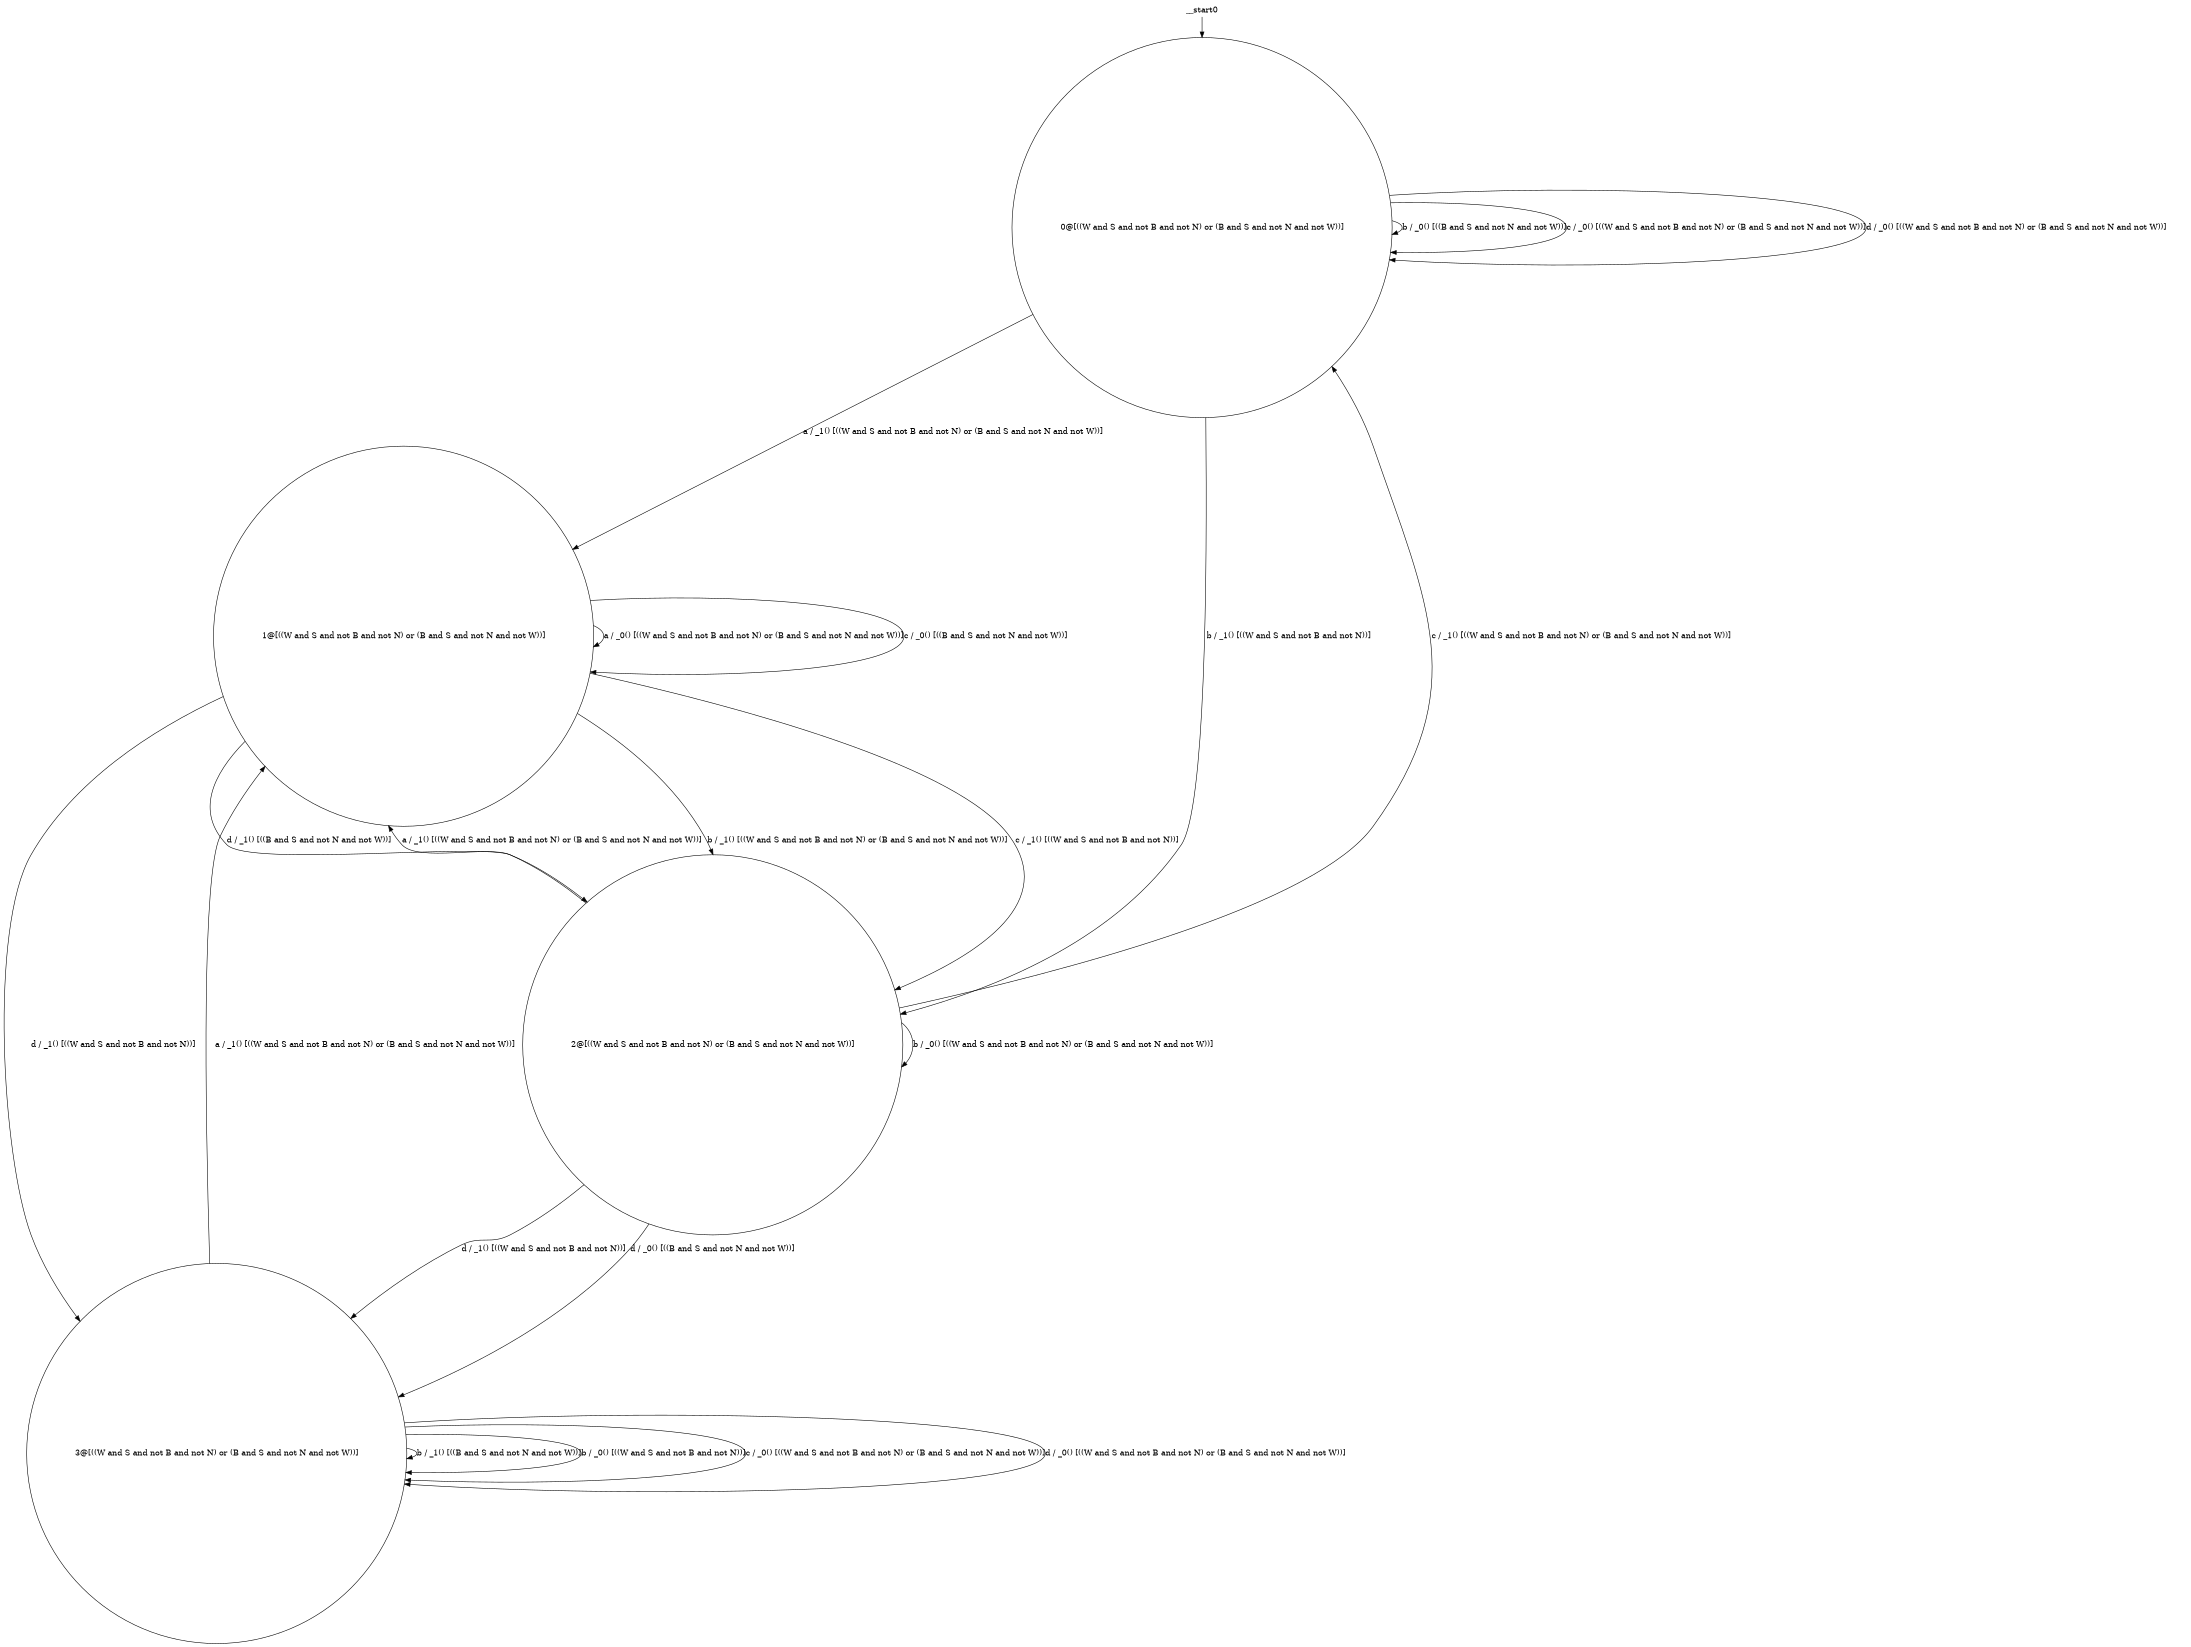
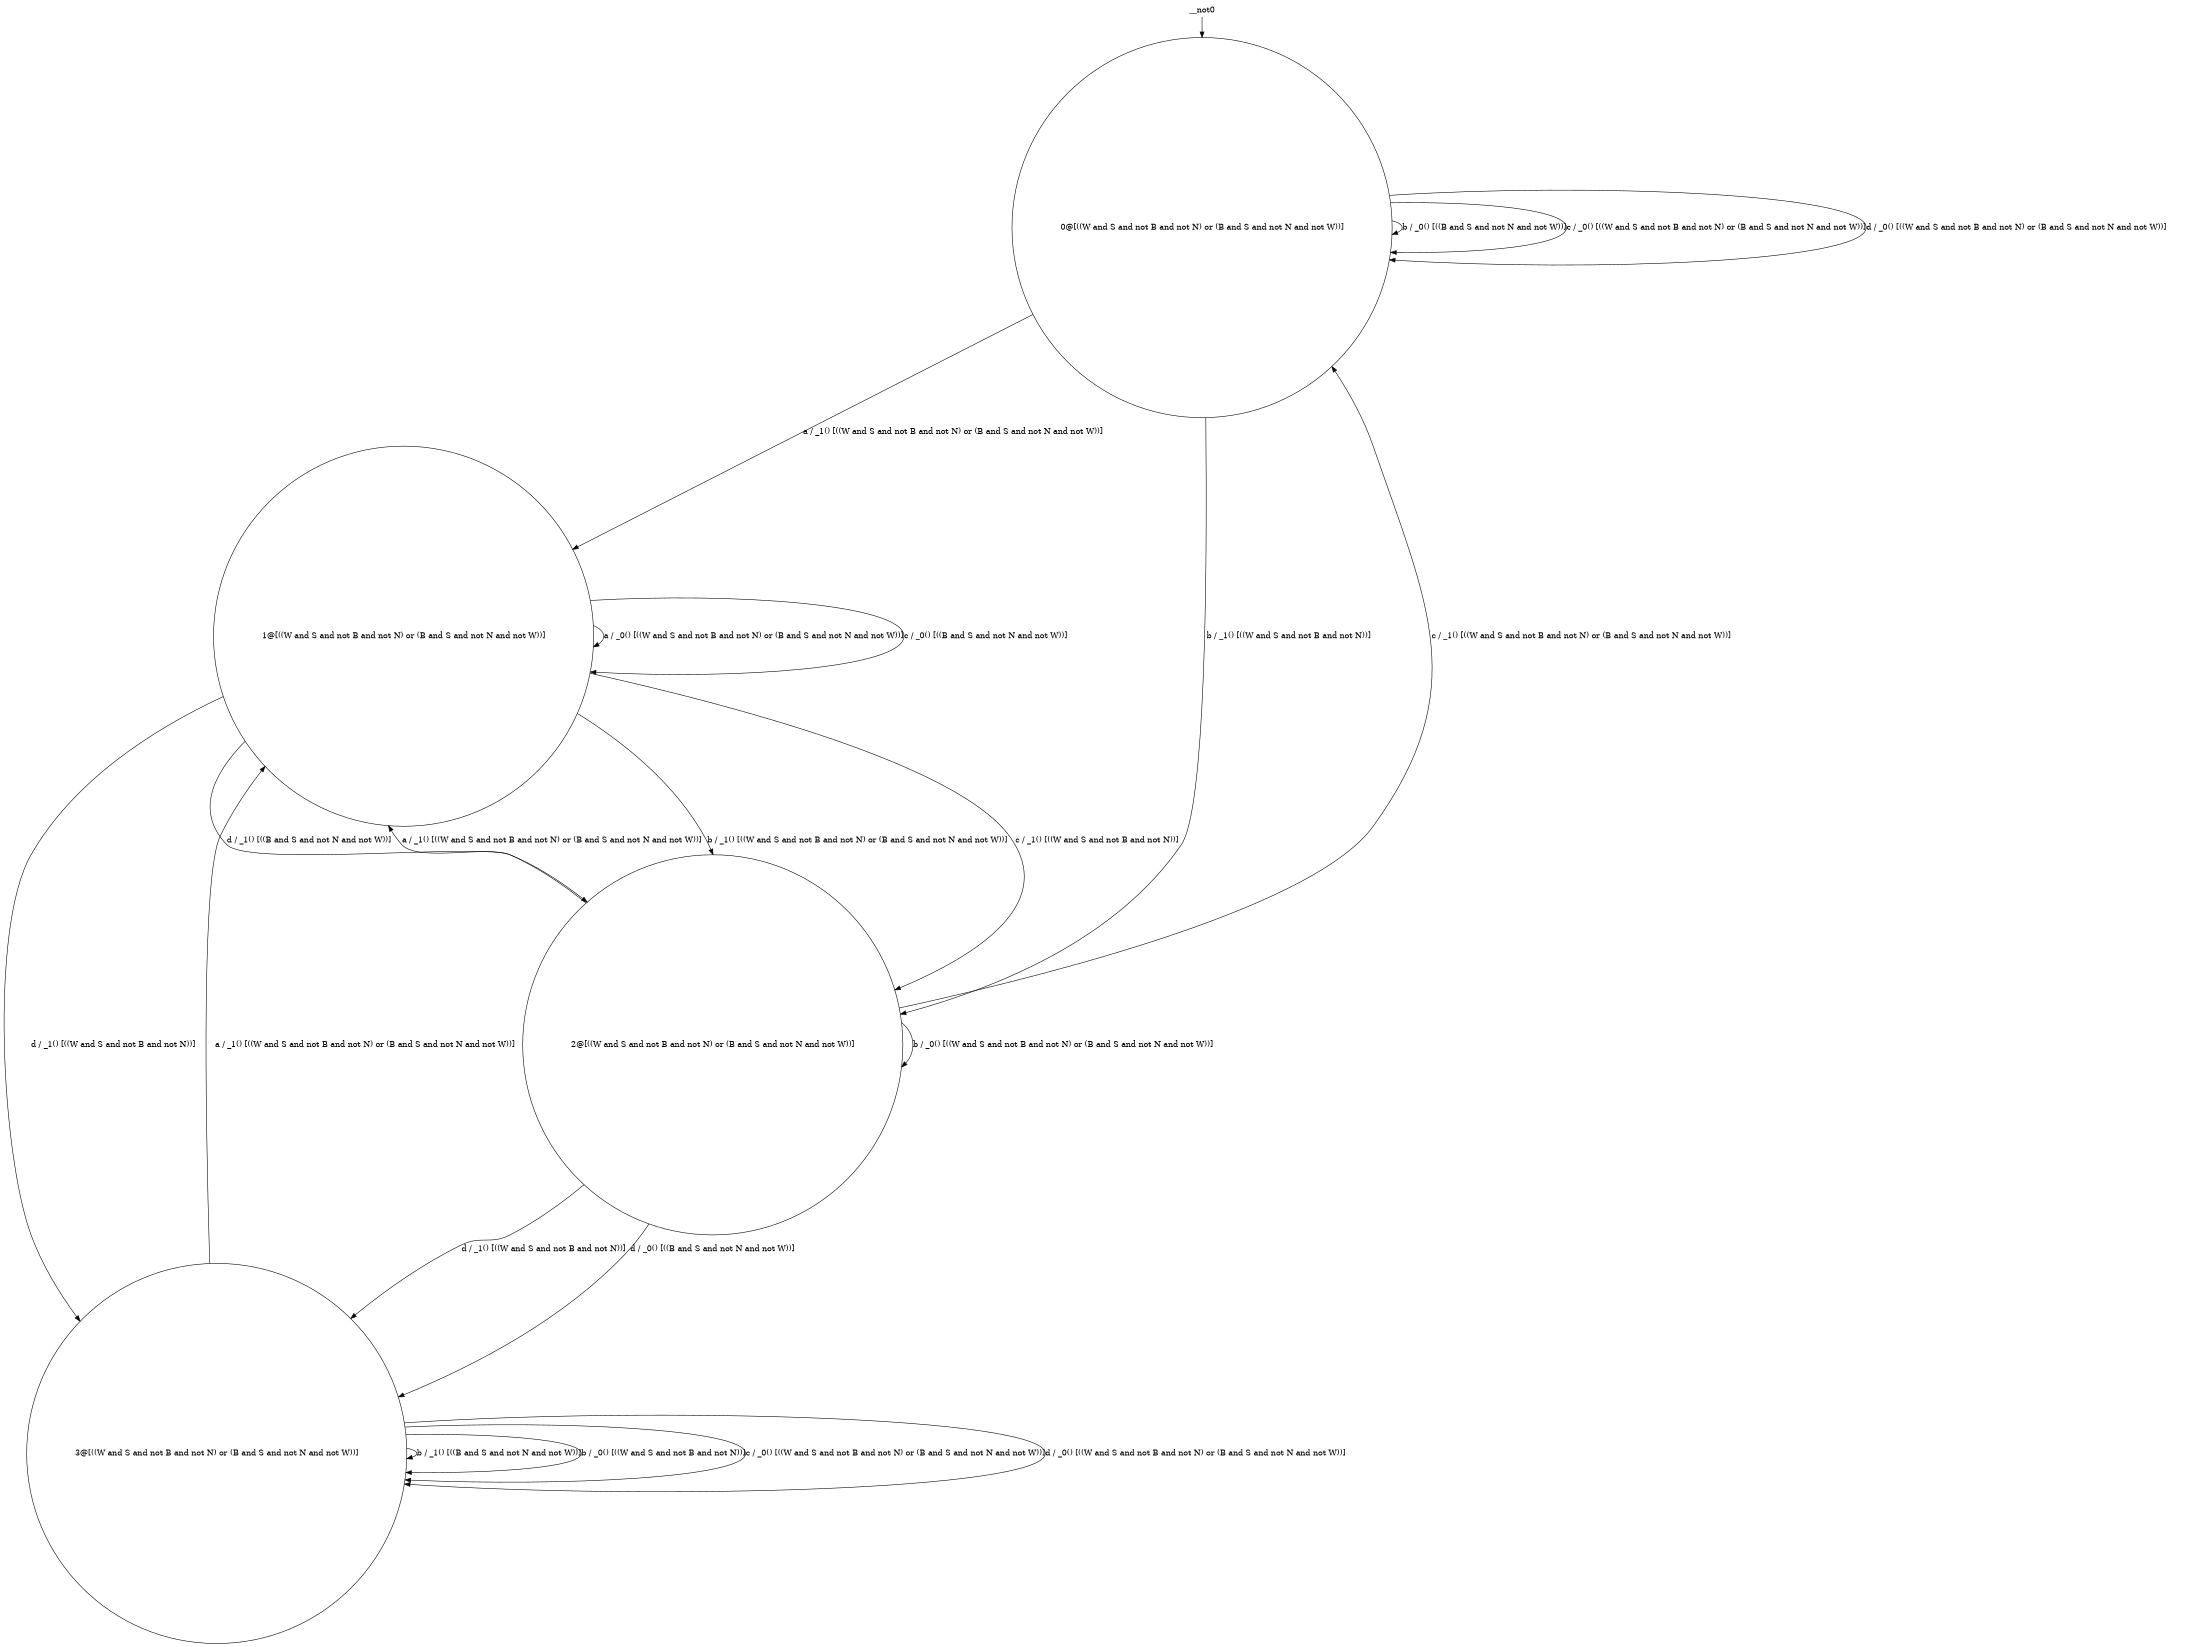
node "__start0": label "__start0" -> "__not0"
